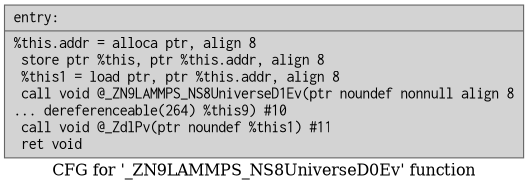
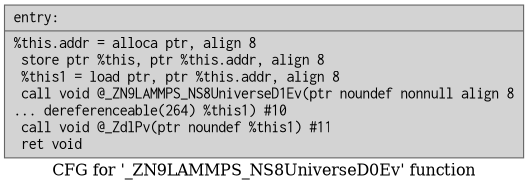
node "entry:": text "... dereferenceable(264) %this9) #10" -> "... dereferenceable(264) %this1) #10"
